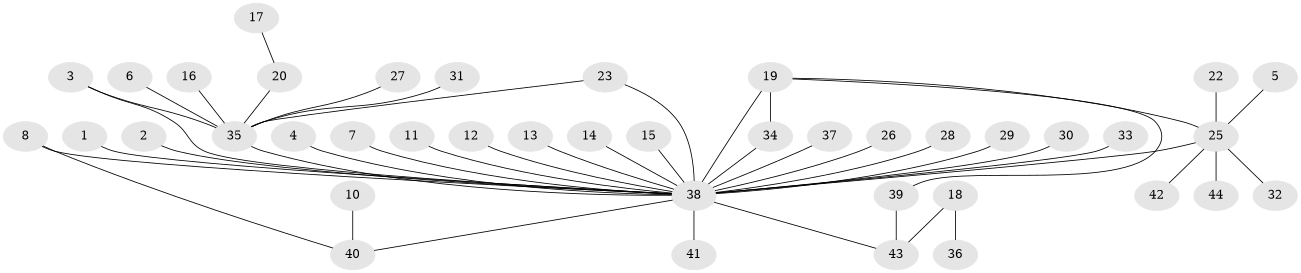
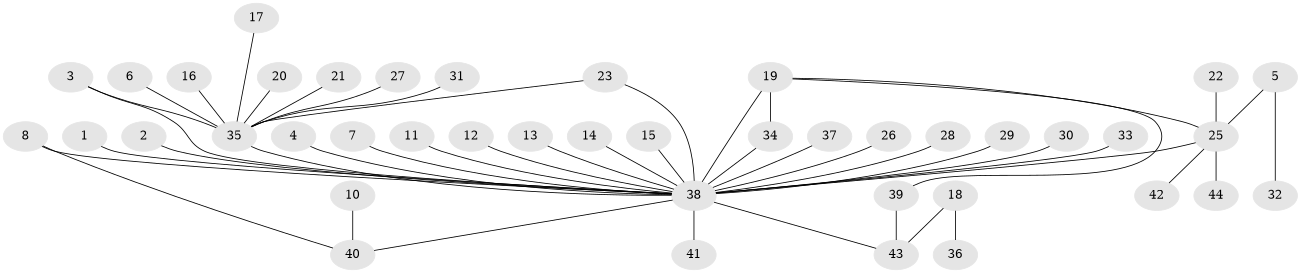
edge "17" -- "20": now "17" -- "35"
node "21": added
edge "25" -- "32": now "5" -- "32"
